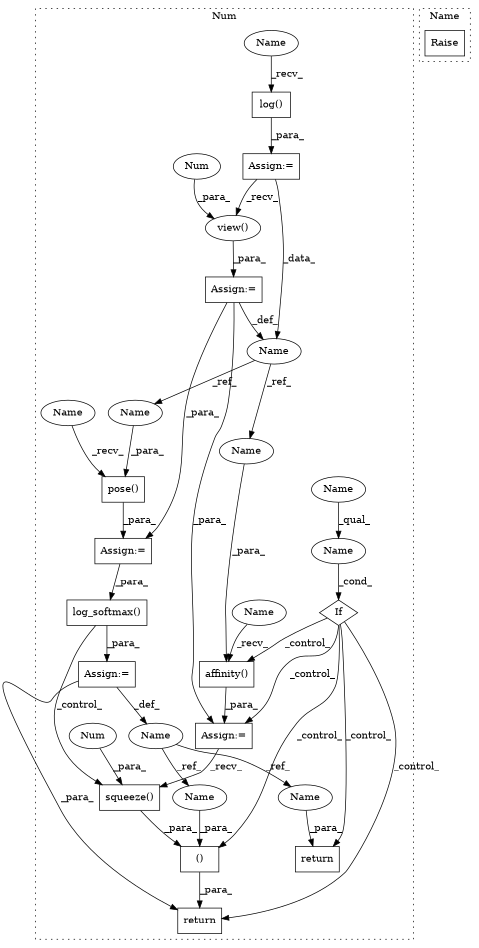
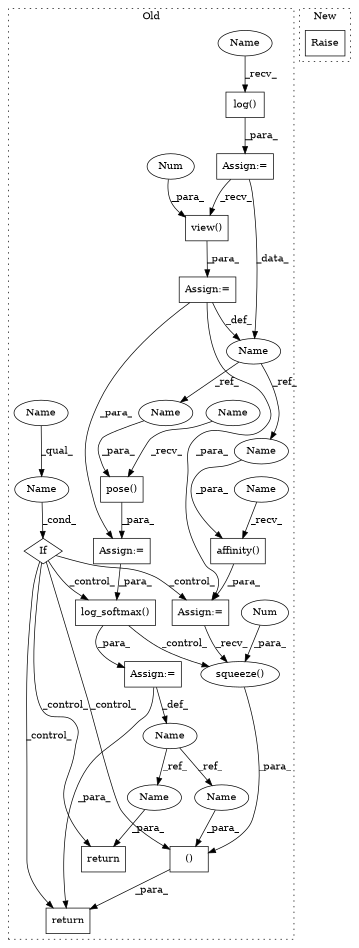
cluster "Num": label "Num" -> "Old"
cluster "Name": label "Name" -> "New"
node "view()": shape ellipse -> box
edge "If" -> "affinity()": now "If" -> "log_softmax()"
node "squeeze()": shape box -> ellipse
